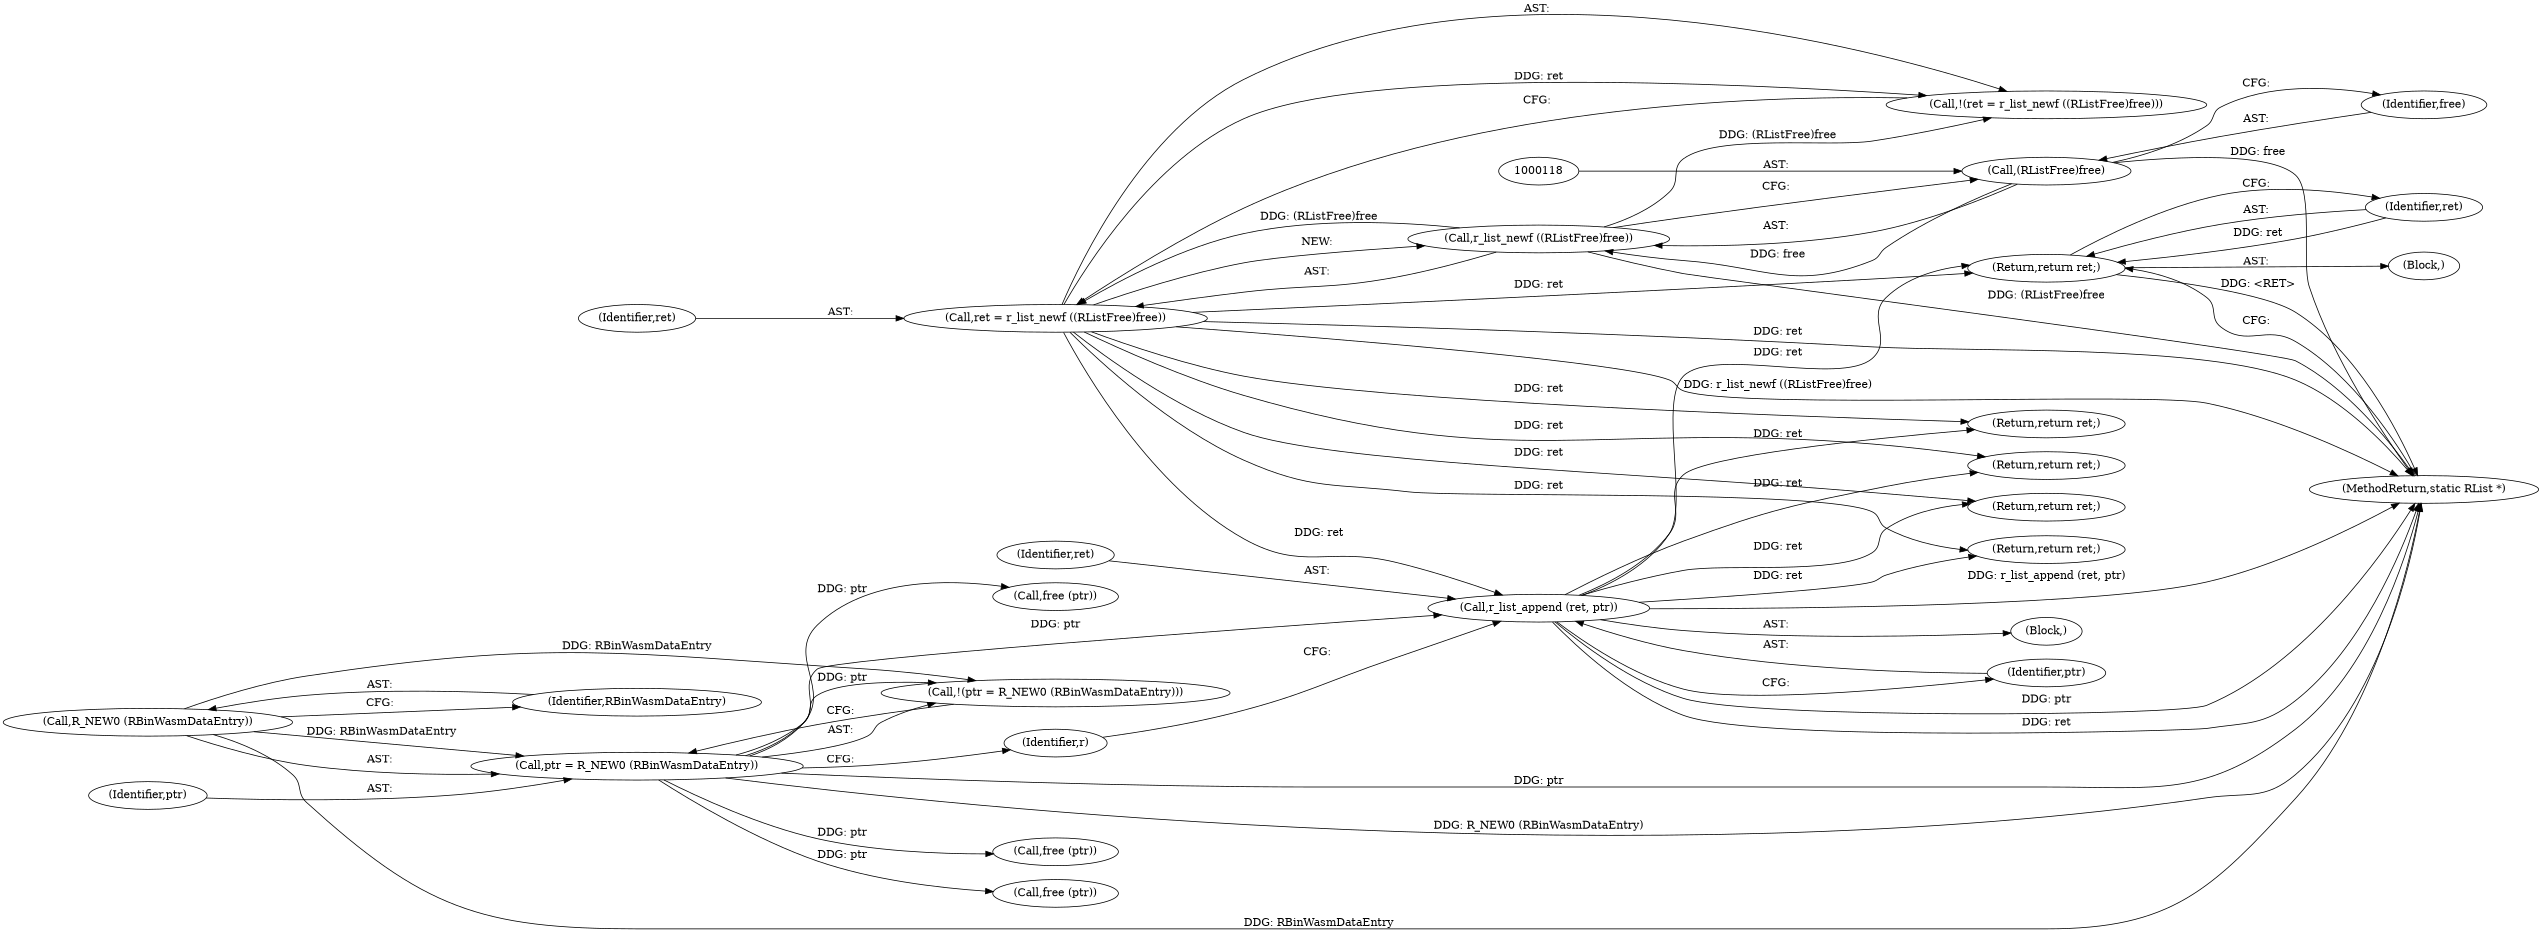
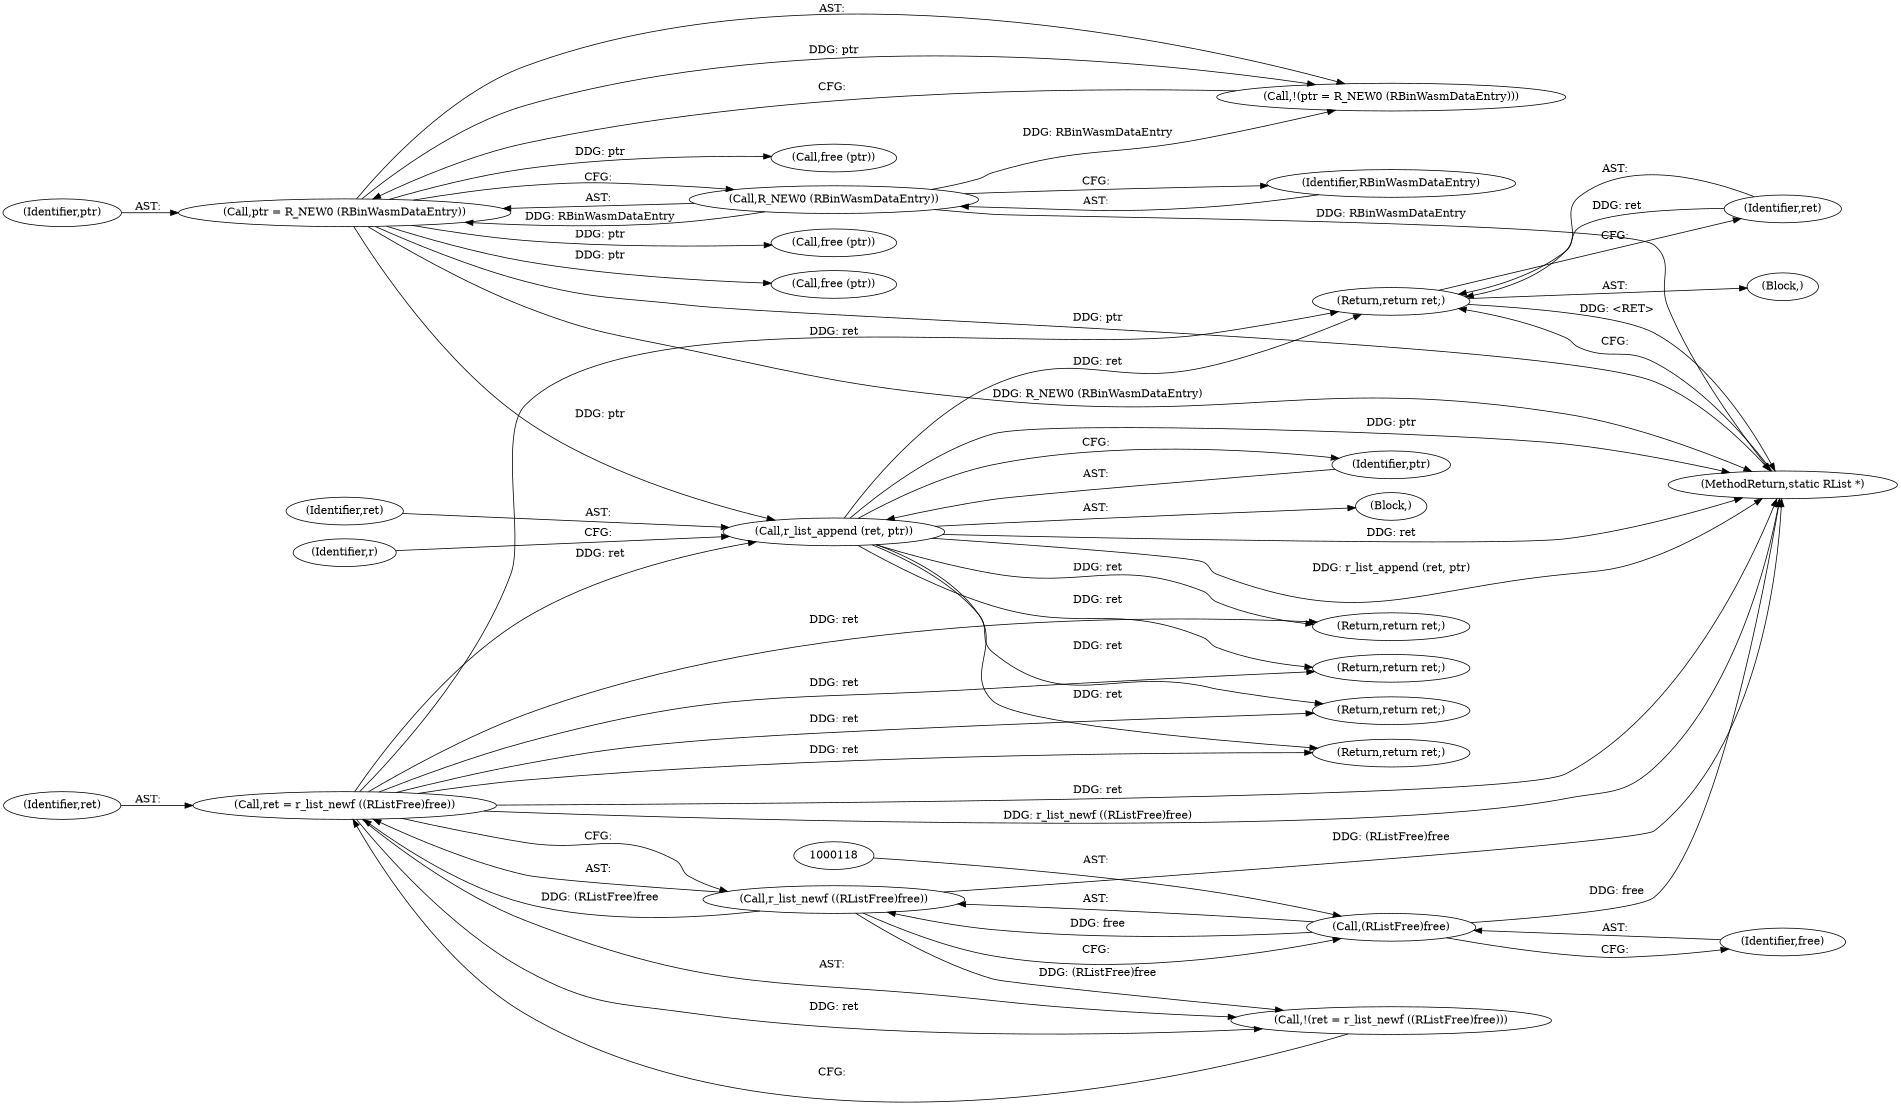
edge "(Call,ret = r_list_newf ((RListFree)free))" -> "(Call,r_list_newf ((RListFree)free))": label "NEW: " -> "CFG: "
edge "(Call,ptr = R_NEW0 (RBinWasmDataEntry))" -> "(Identifier,r)": now "(Call,ptr = R_NEW0 (RBinWasmDataEntry))" -> "(Call,R_NEW0 (RBinWasmDataEntry))"
